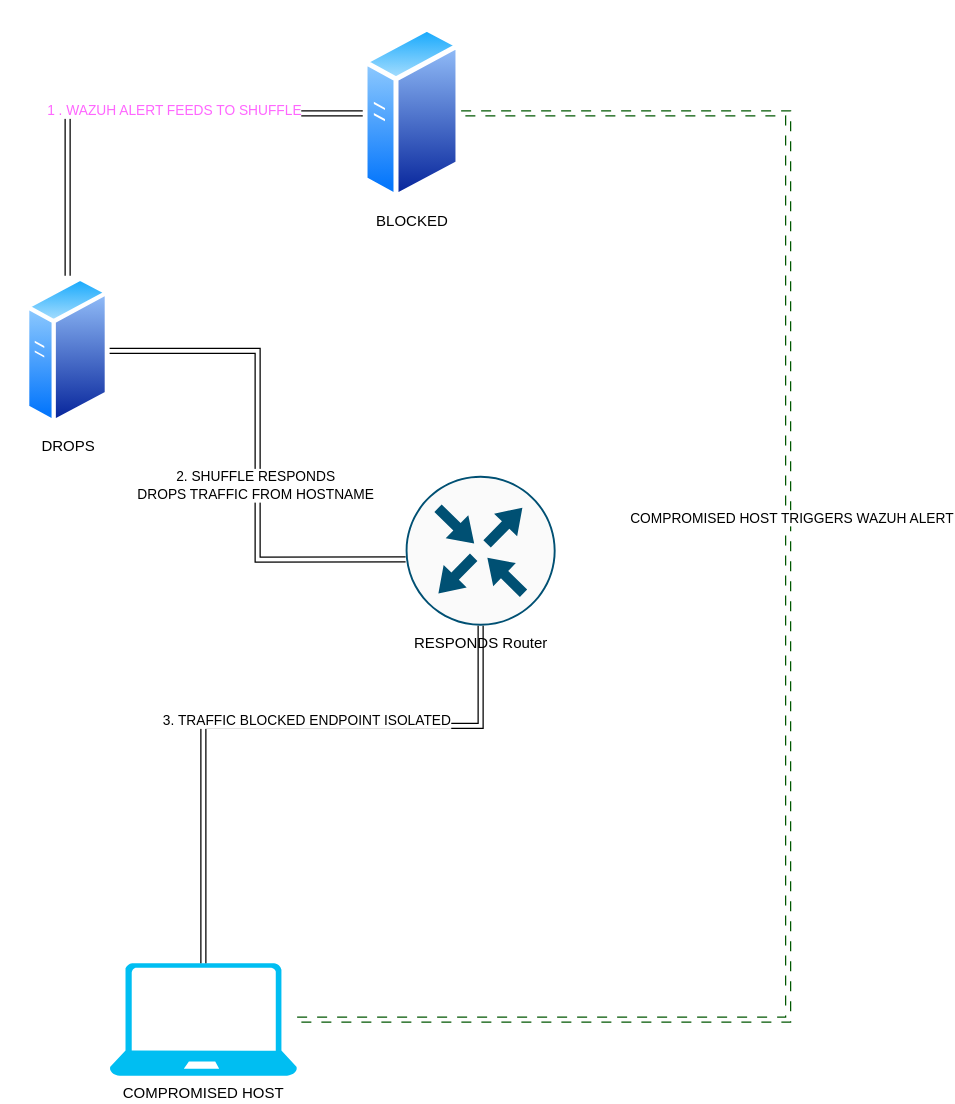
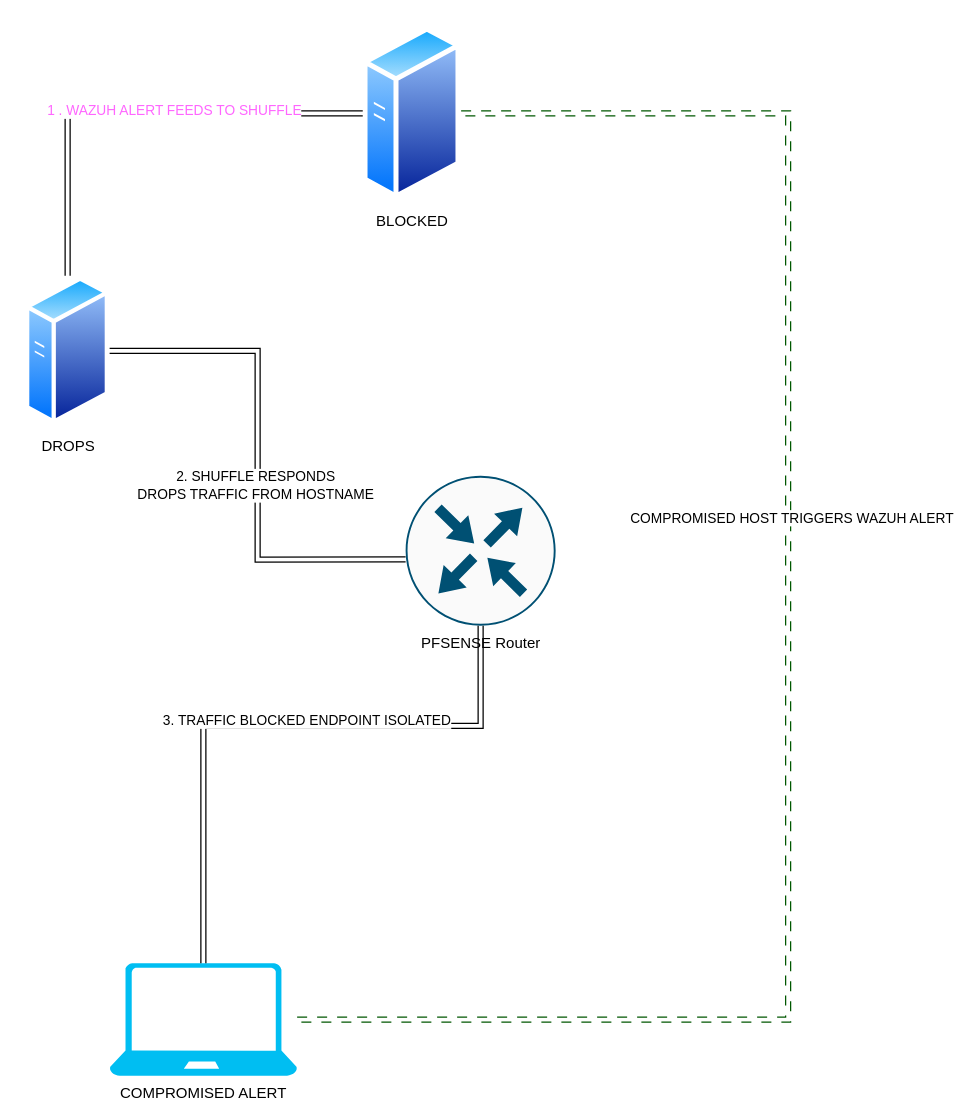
node "RESPONDS Router": label "RESPONDS Router" -> "PFSENSE Router"
node "COMPROMISED HOST": label "COMPROMISED HOST" -> "COMPROMISED ALERT"
